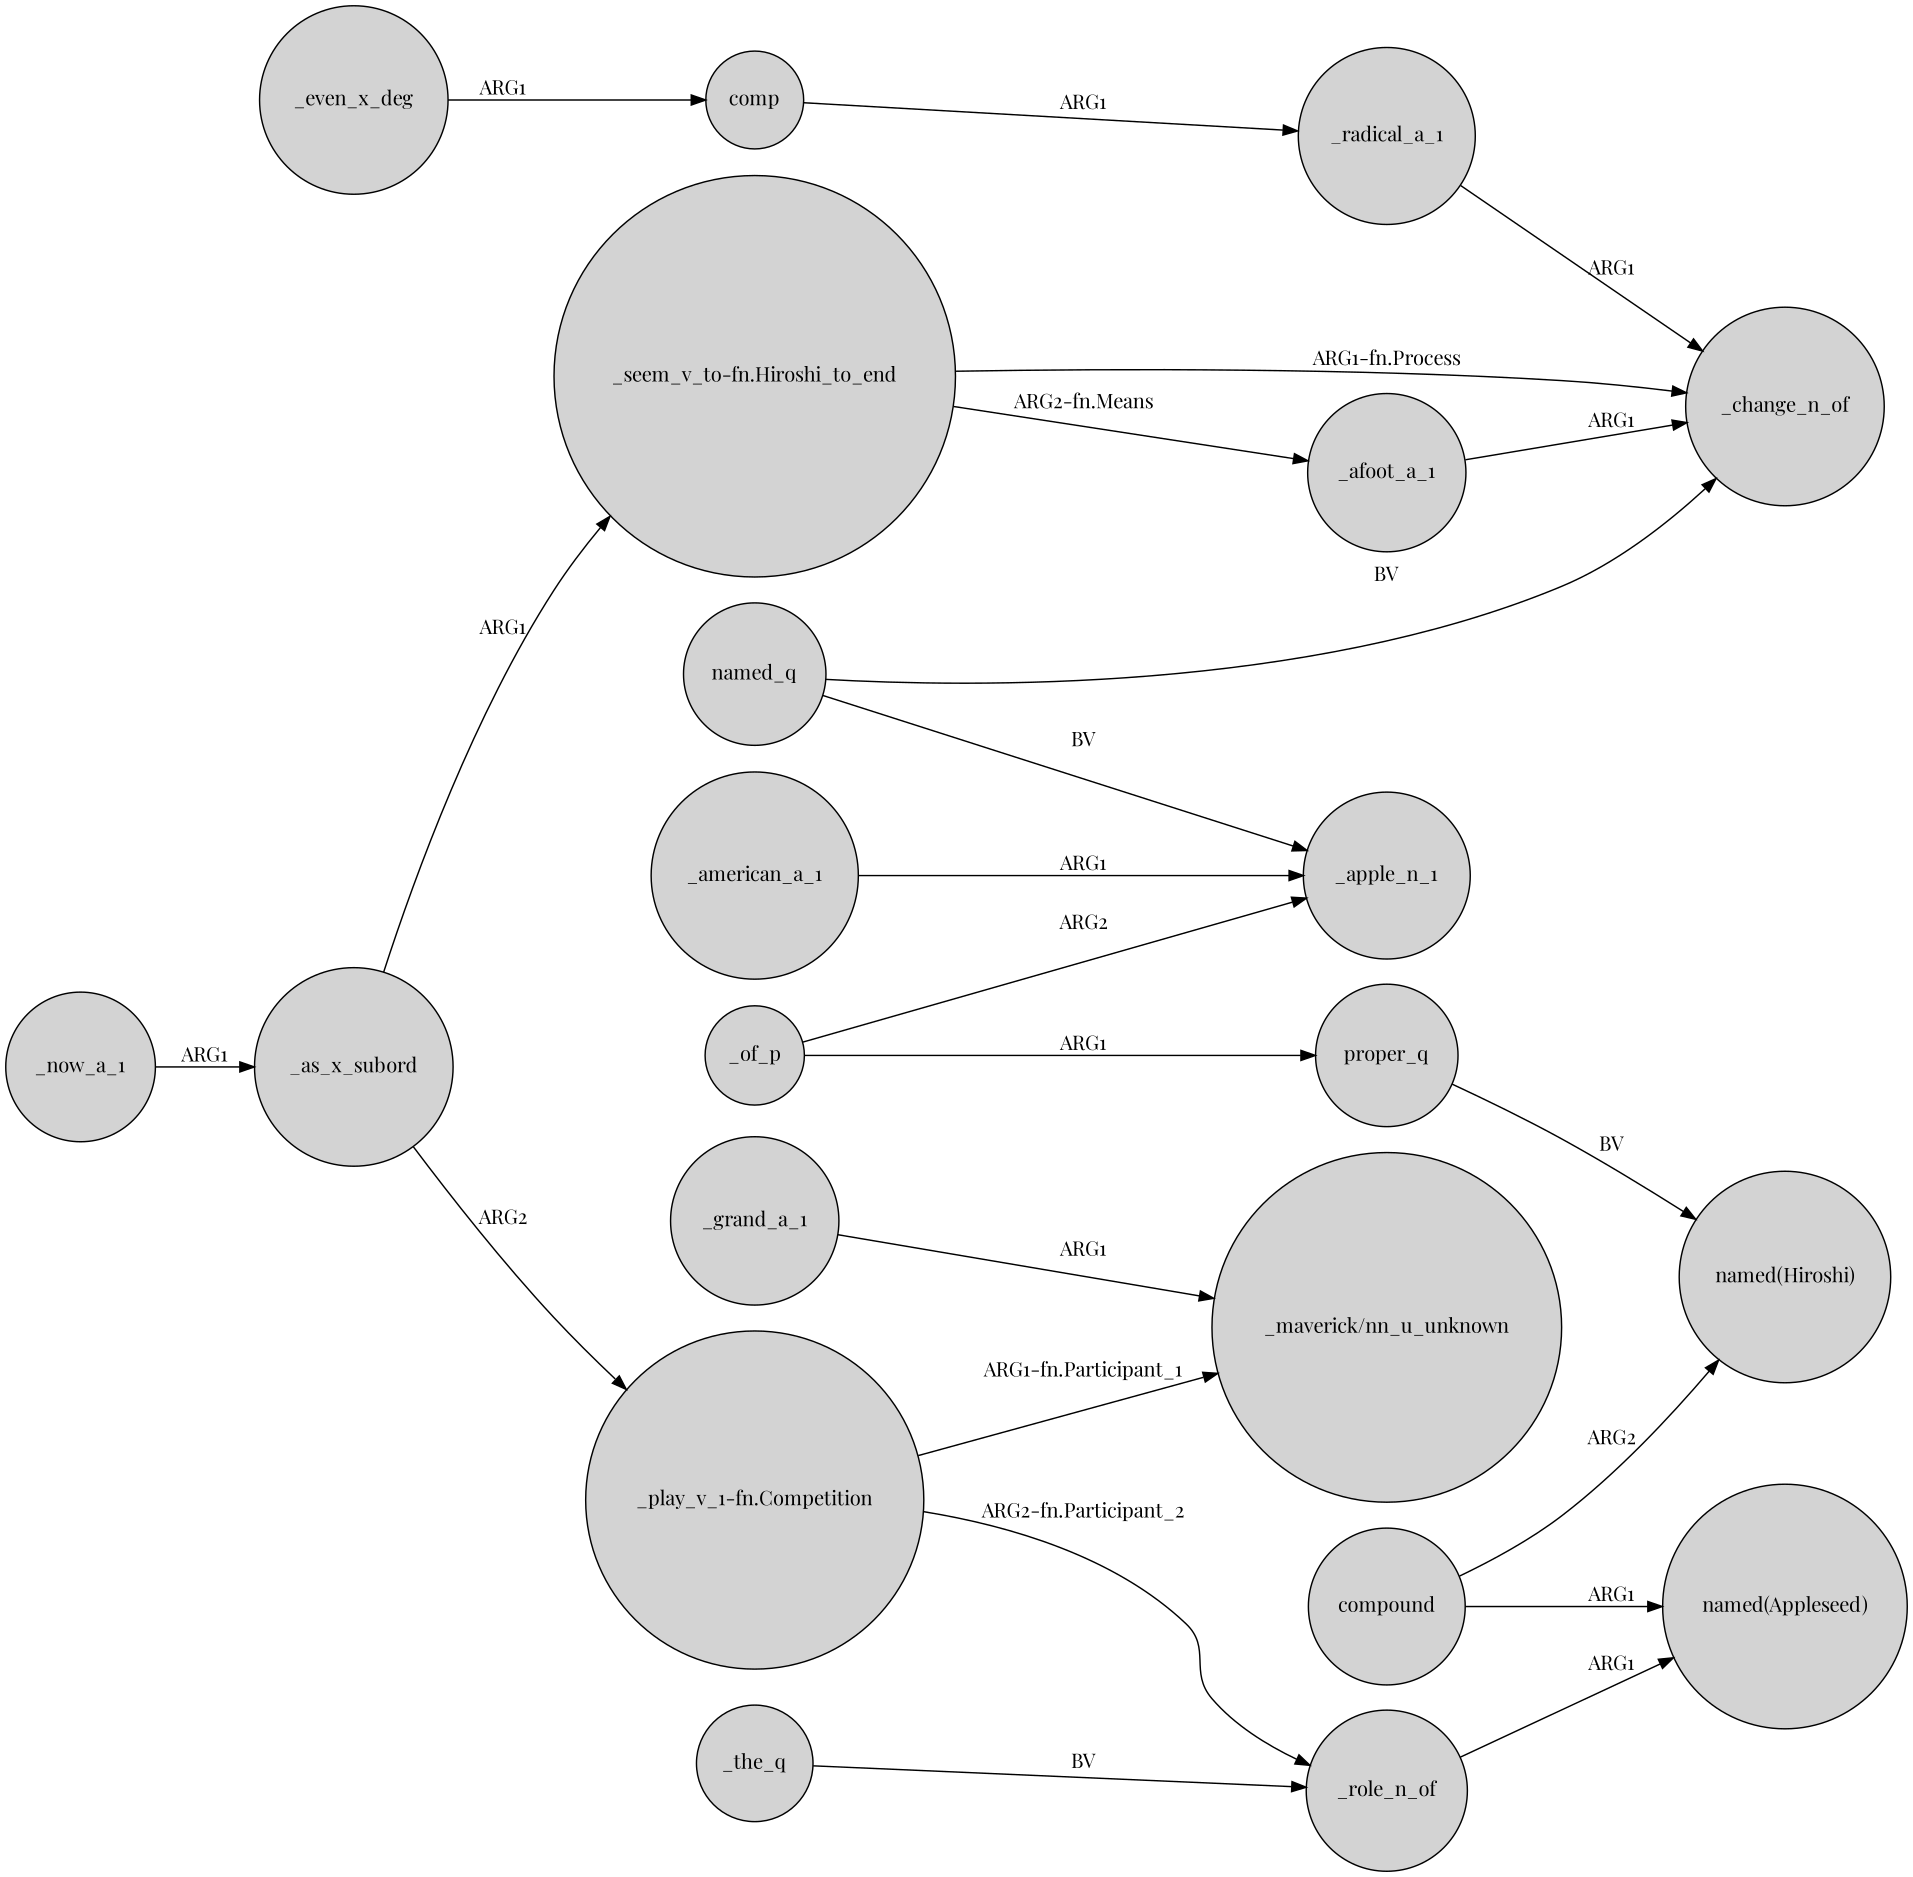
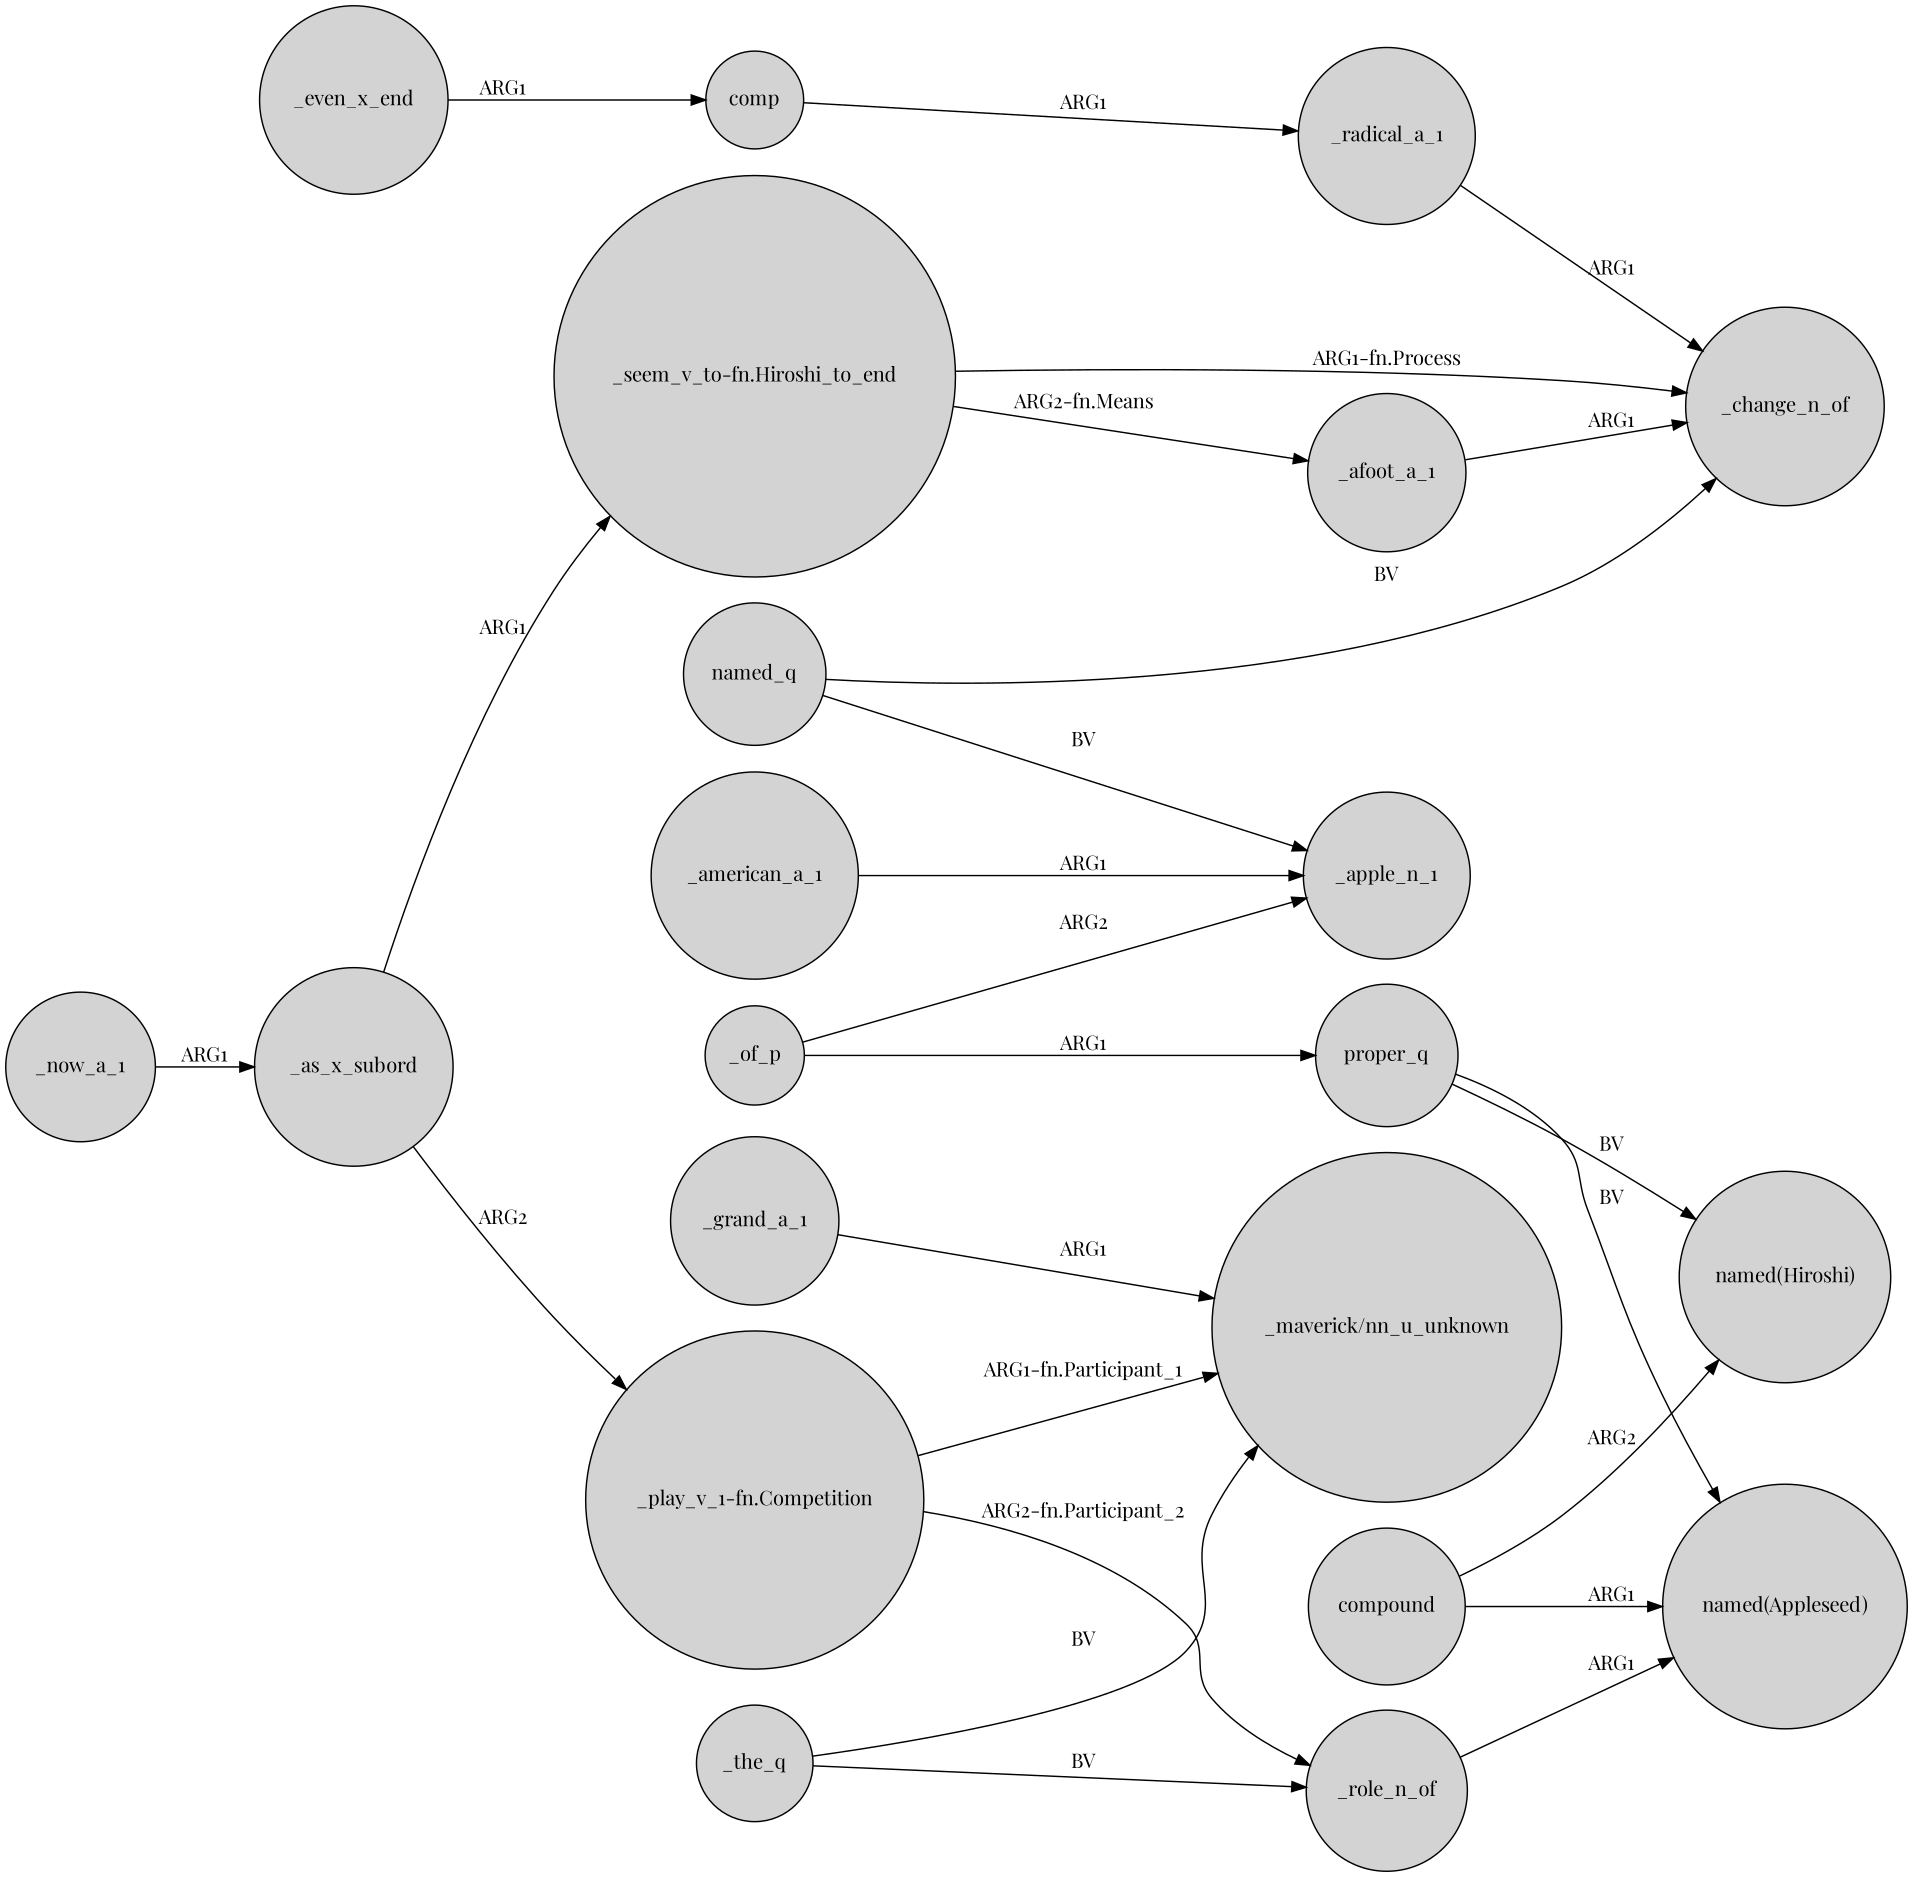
node "_even_x_deg": label "_even_x_deg" -> "_even_x_end"
edge "proper_q" -> "named(Appleseed)": added, label "BV"
edge "_the_q" -> "_maverick/nn_u_unknown": added, label "BV"
